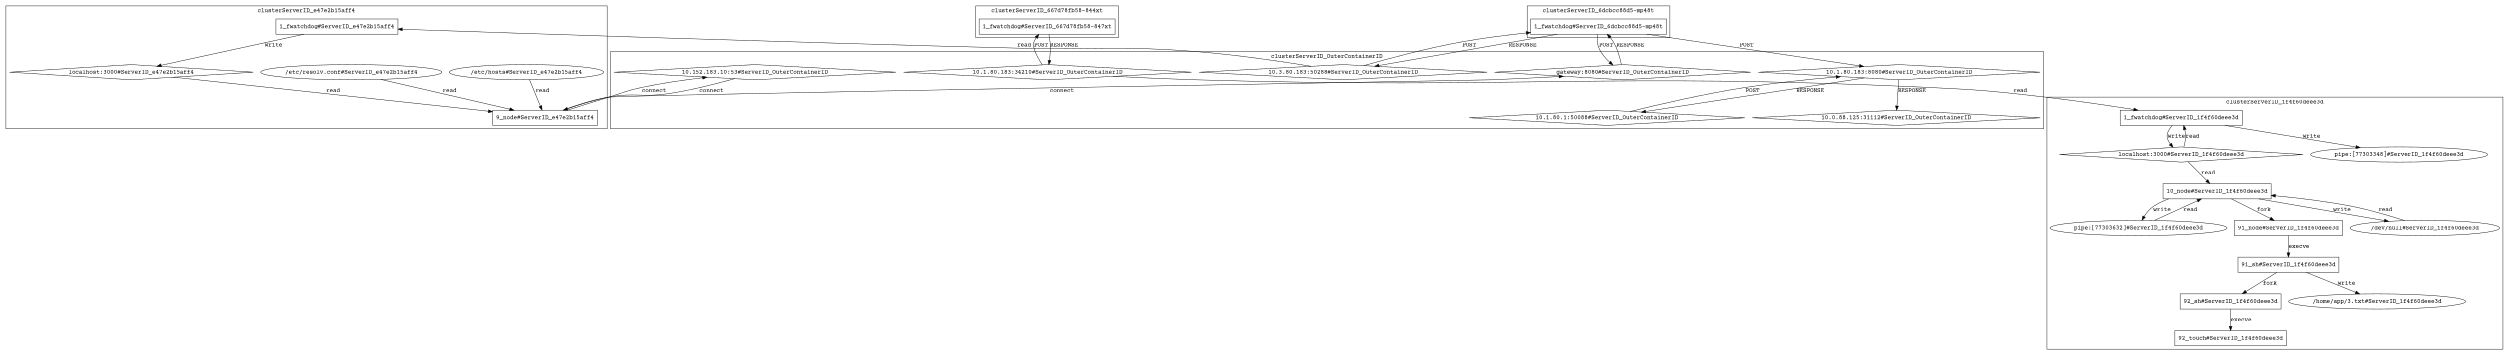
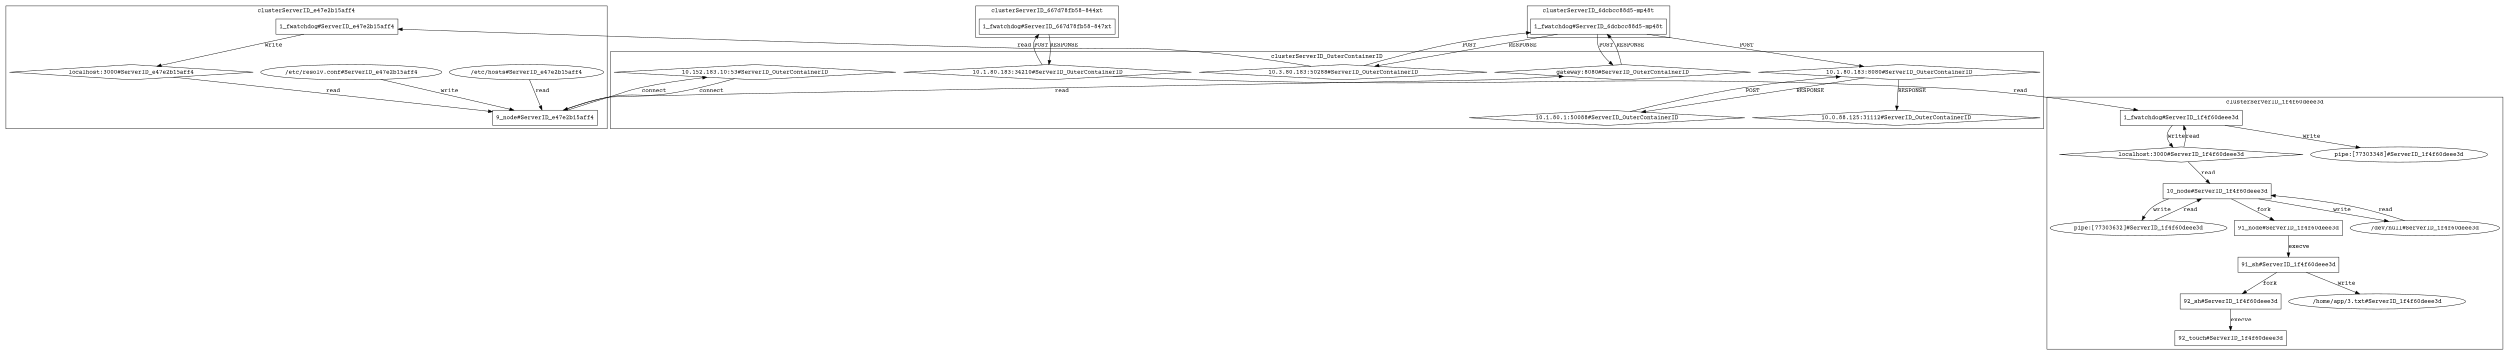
edge "/etc/resolv.conf#ServerID_e47e2b15aff4" -> "9_node#ServerID_e47e2b15aff4": label "read" -> "write"
edge "9_node#ServerID_e47e2b15aff4" -> "gateway:8080#ServerID_OuterContainerID": label "connect" -> "read"
